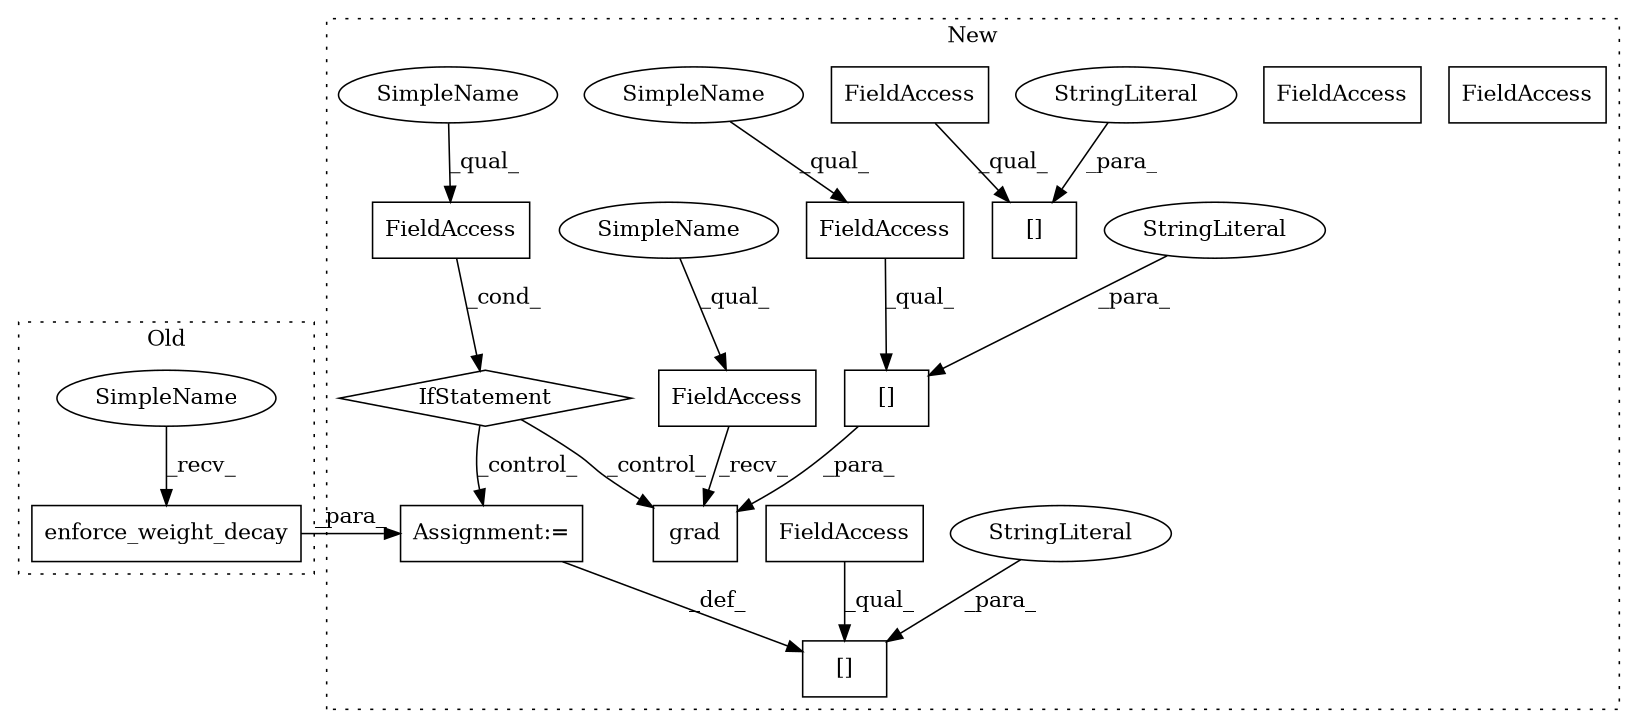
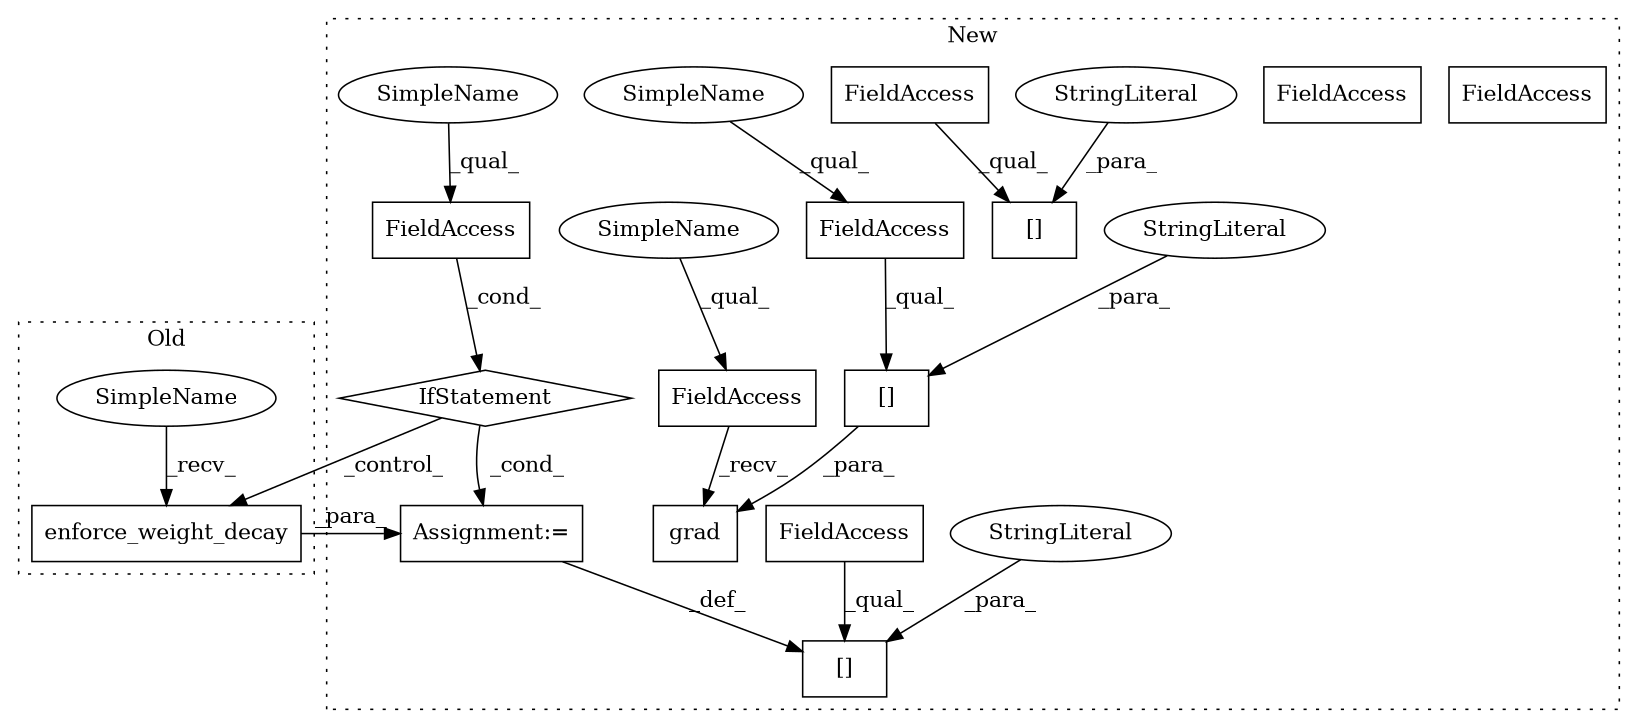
edge "IfStatement" -> "grad": now "IfStatement" -> "enforce_weight_decay"
edge "IfStatement" -> "Assignment:=": label "_control_" -> "_cond_"
